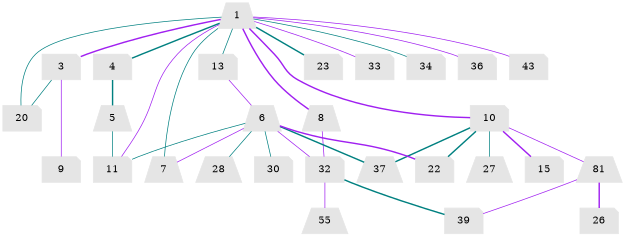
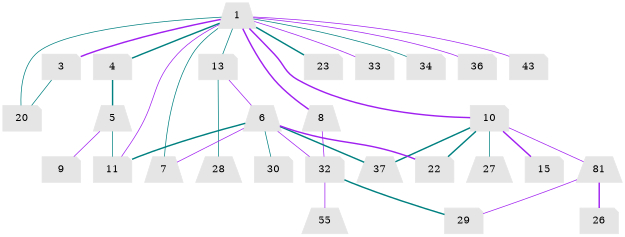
edge "3" -- "9": now "5" -- "9"
edge "6" -- "11": style solid -> bold
edge "6" -- "28": now "13" -- "28"
node "39": label "39" -> "29"
